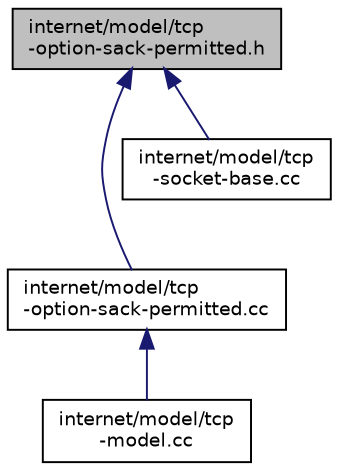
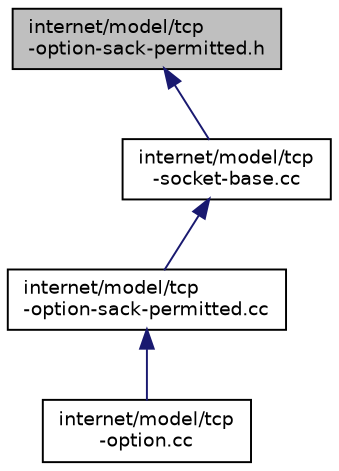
edge "internet/model/tcp -option-sack-permitted.cc" -> "internet/model/tcp -option-sack-permitted.h": now "internet/model/tcp -option-sack-permitted.cc" -> "internet/model/tcp -socket-base.cc"
node "internet/model/tcp -model.cc": label "internet/model/tcp -model.cc" -> "internet/model/tcp -option.cc"
